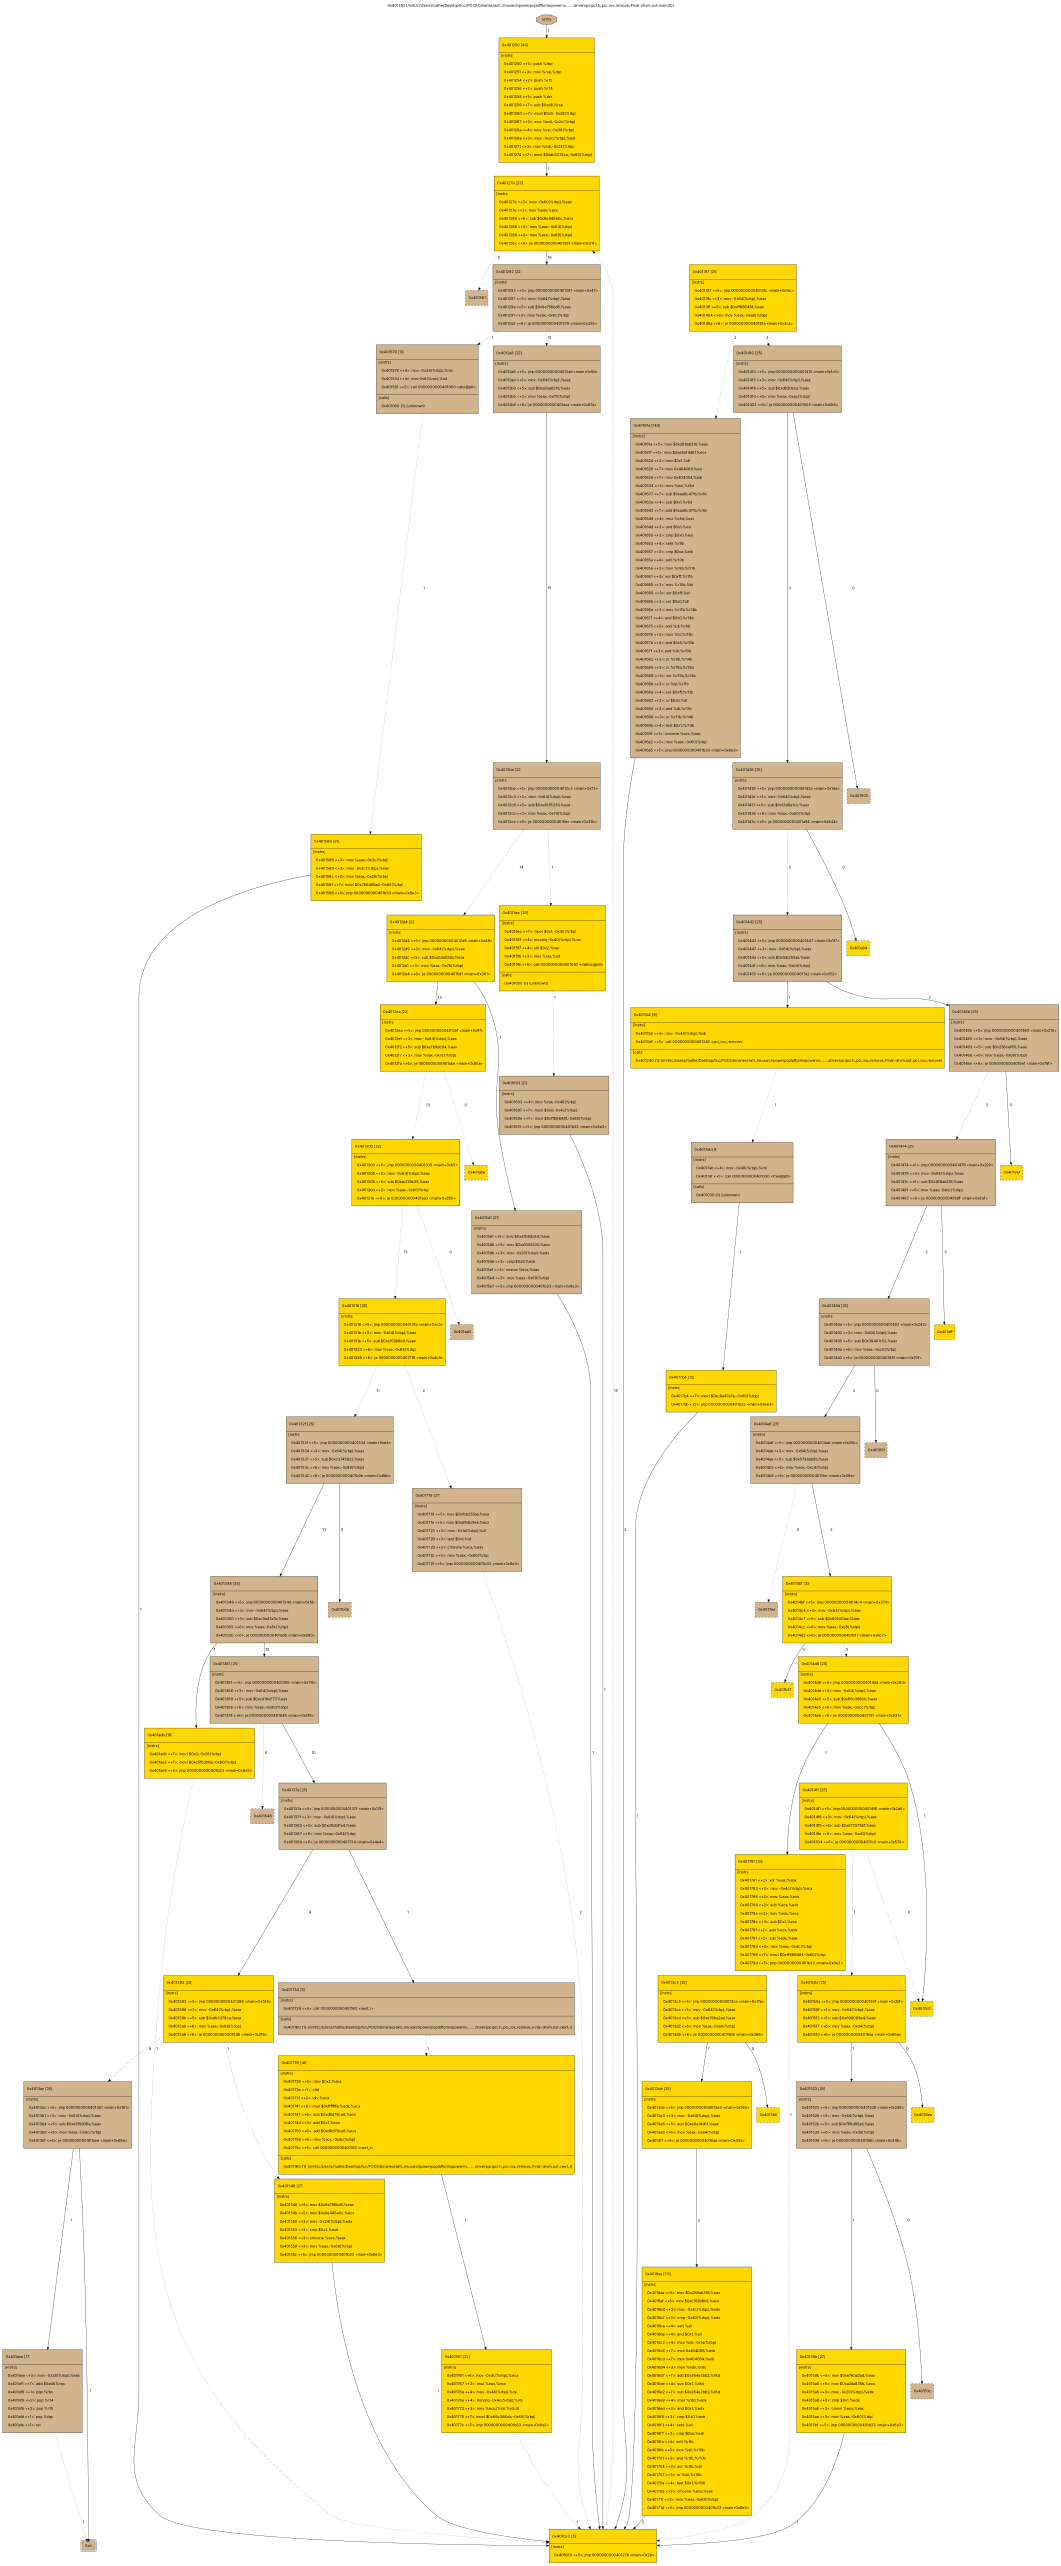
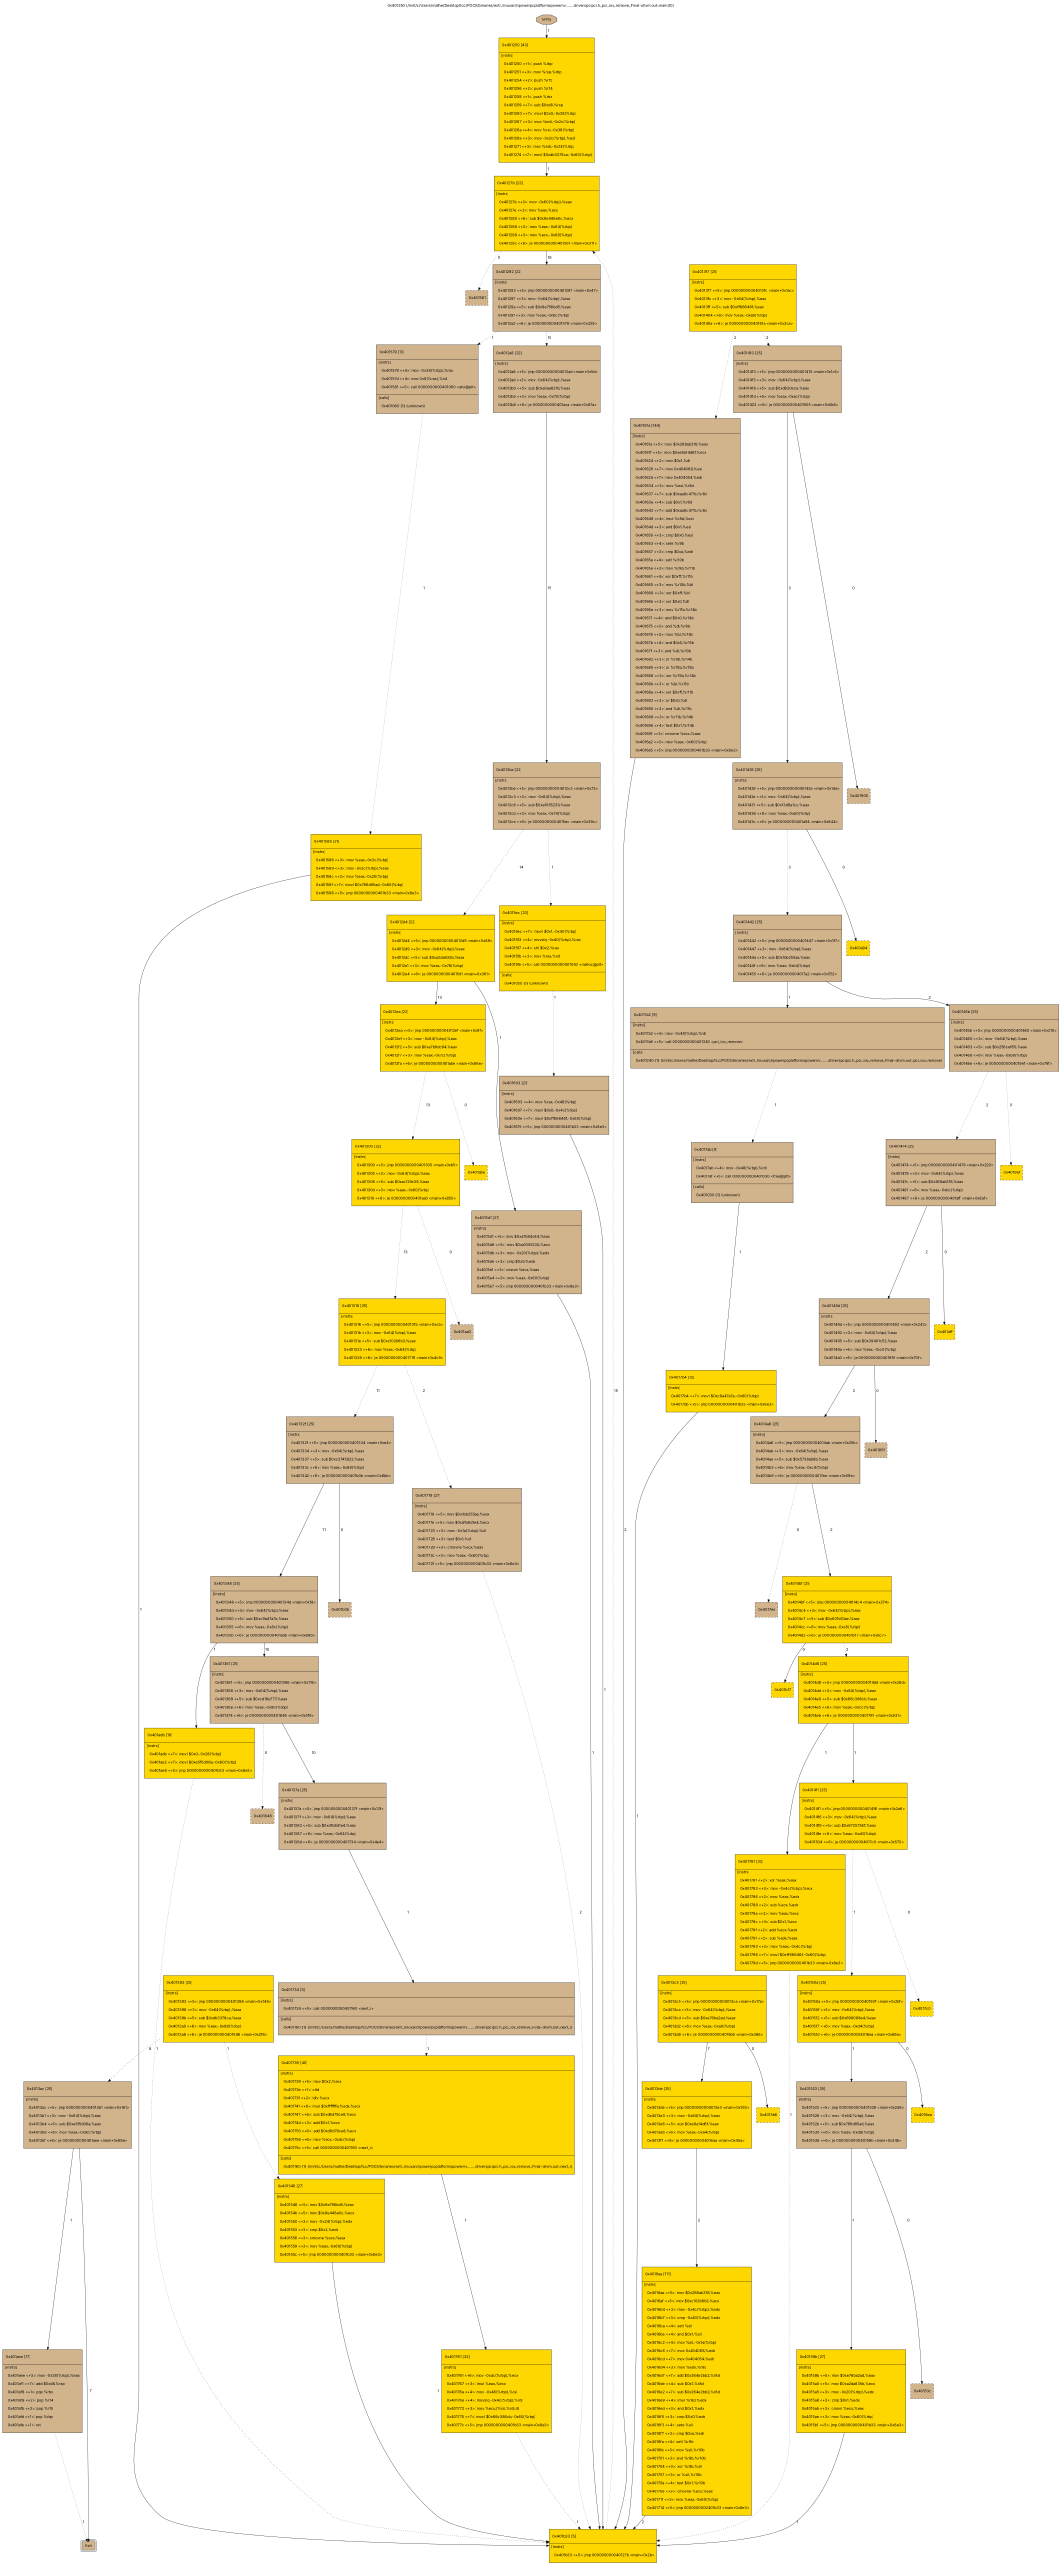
node "0x4017a2 [9]": fillcolor gold -> tan
edge "0x40145b [25]" -> "0x4019ef": style solid -> dotted
edge "0x4014d8 [25]" -> "0x4017c0": now "0x4014d8 [25]" -> "0x4014f1 [25]"
edge "0x40137a [25]" -> "0x401393 [25]": removed, label "9"
